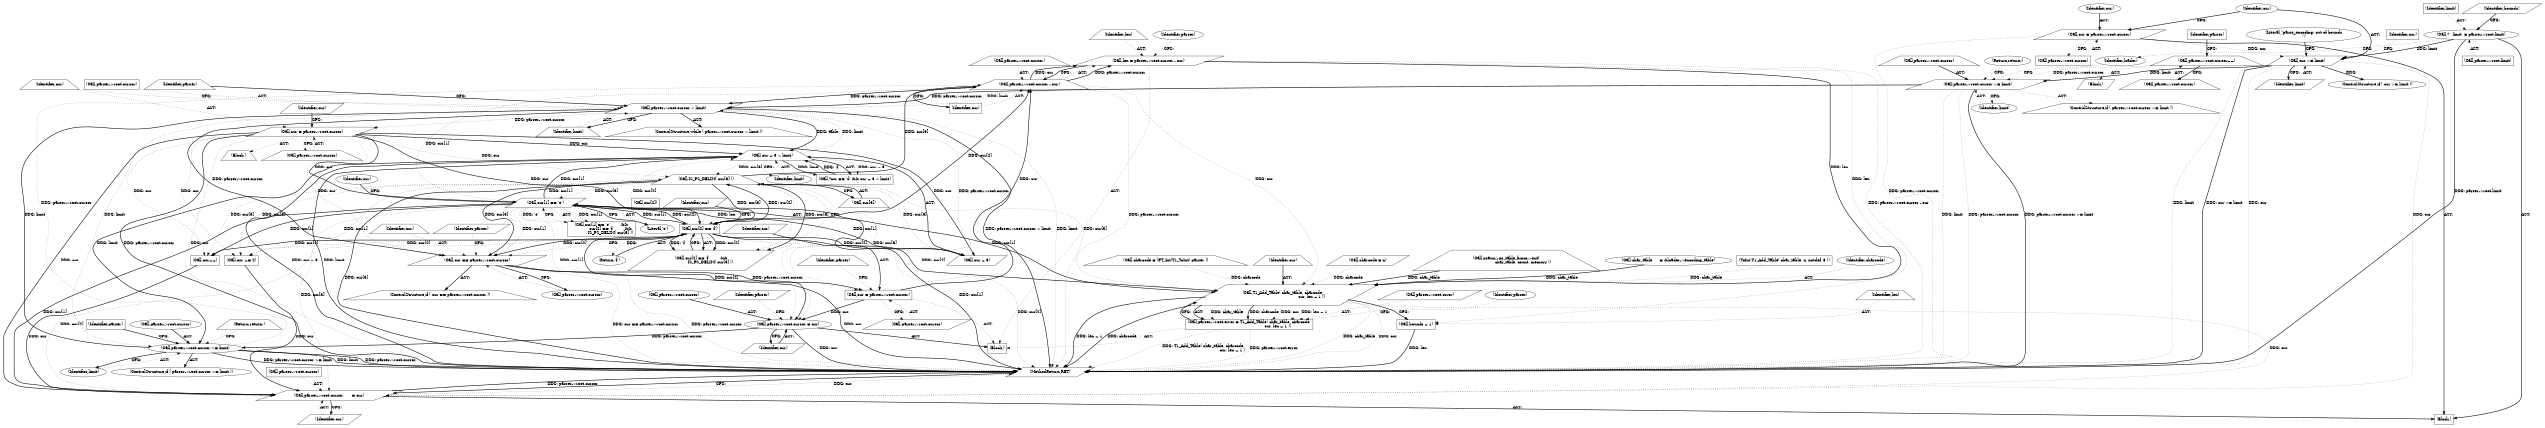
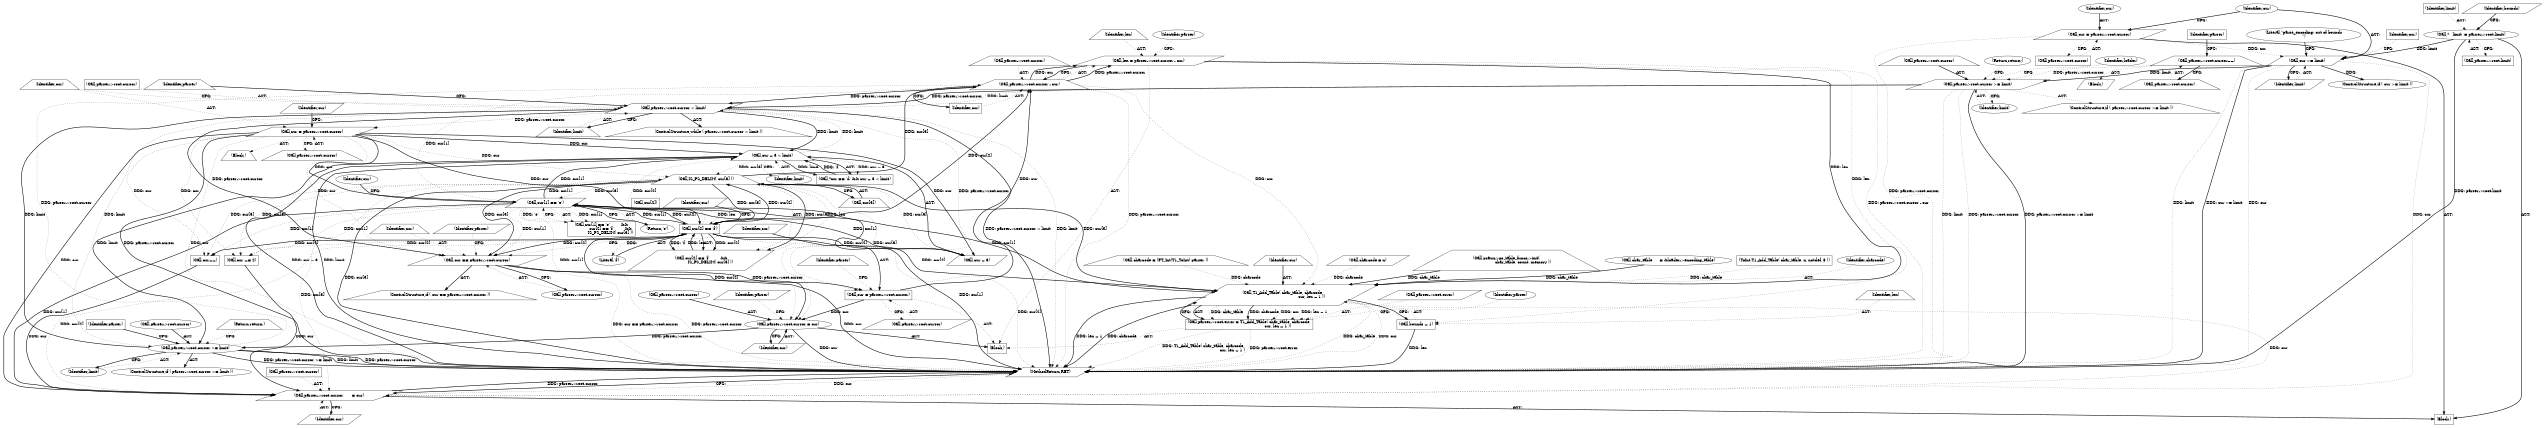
edge "(Call,*   limit  = parser->root.limit)" -> "(Identifier,loader)": now "(Call,*   limit  = parser->root.limit)" -> "(Call,parser->root.limit)"
edge "(Call,parser->root.cursor < limit)" -> "(Call,cur + 3 < limit)": label "DDG: table" -> "DDG: limit"
edge "(Call,IS_PS_DELIM( cur[3] ))" -> "(Call,T1_Add_Table( char_table, charcode, cur, len + 1 ))": style dotted -> bold
edge "(Call,cur[1] == 'e')" -> "(Call,cur++)": style bold -> dotted
edge "(Call,cur[2] == 'f'         && IS_PS_DELIM( cur[3] ))" -> "(Call,IS_PS_DELIM( cur[3] ))": label "CFG: " -> "DDG: len"
node "(Literal,'e')": label "(Literal,'e')" -> "(Return,'e')"
edge "(Call,cur[2] == 'f'         && IS_PS_DELIM( cur[3] ))" -> "(Call,cur[2] == 'f')": label "CFG: " -> "DDG: len"
node "(Return,'f')": label "(Return,'f')" -> "(Literal,'f')"
edge "(Call,bounds + 1)" -> "(Call,T1_Add_Table( char_table, charcode, cur, len + 1 ))": added, label "AST:"
